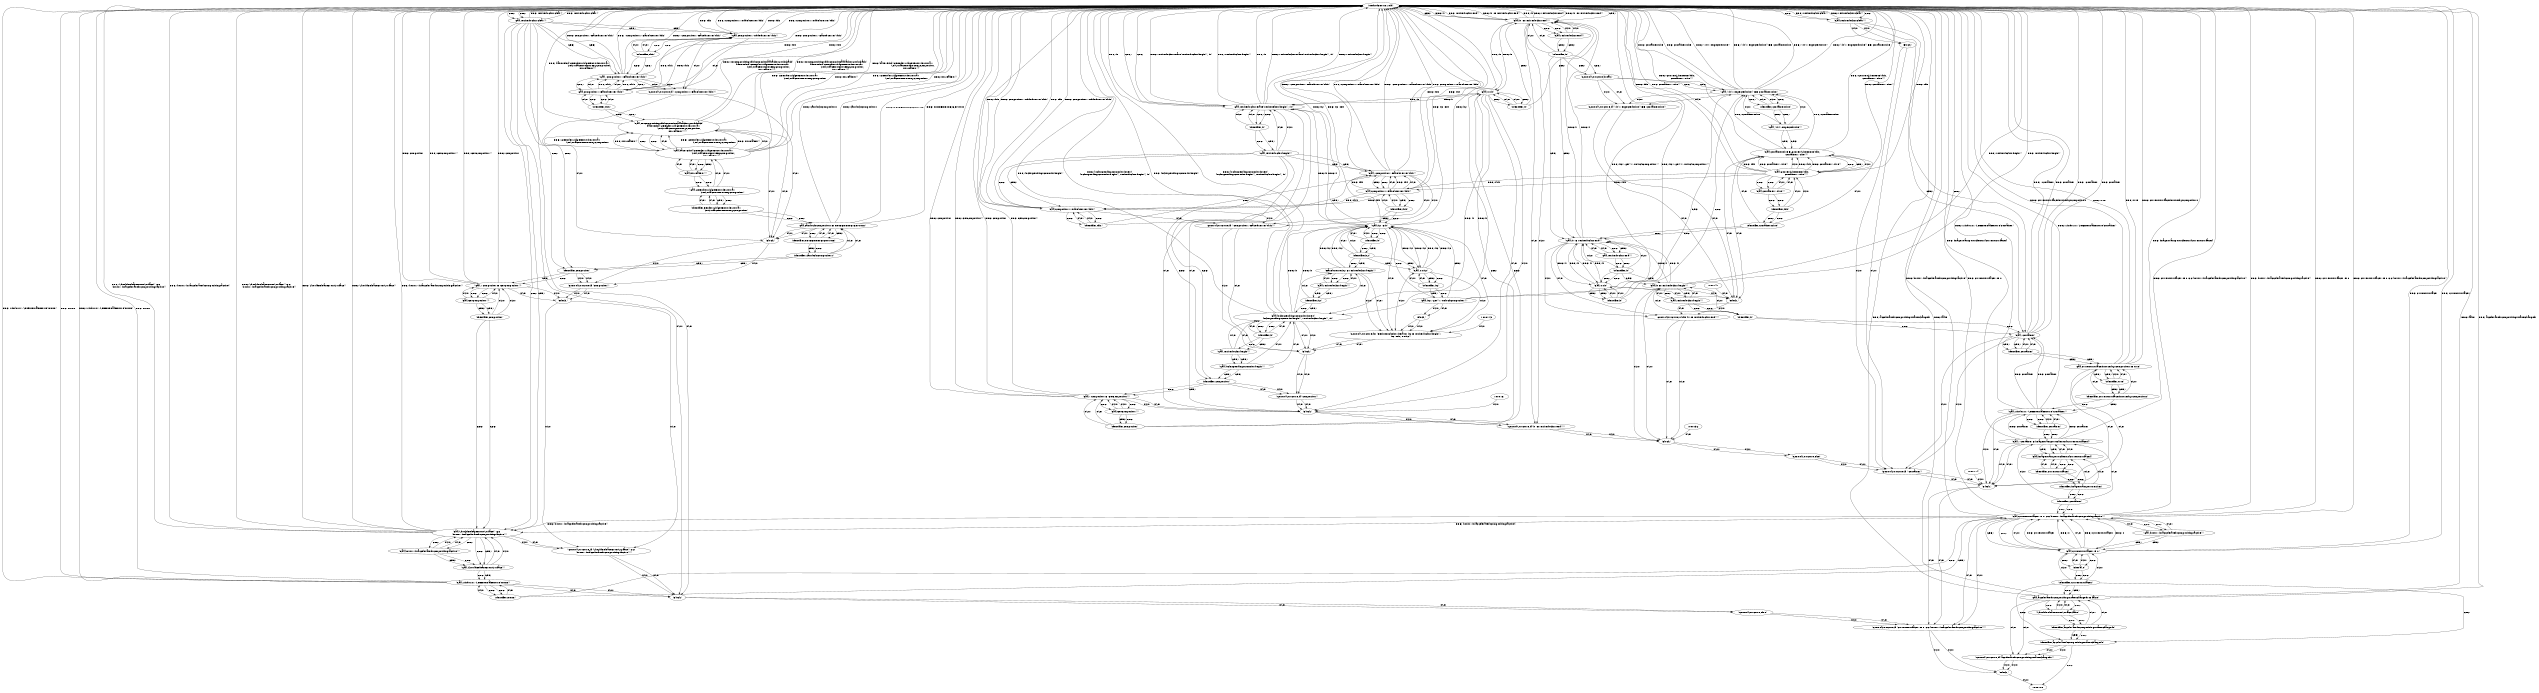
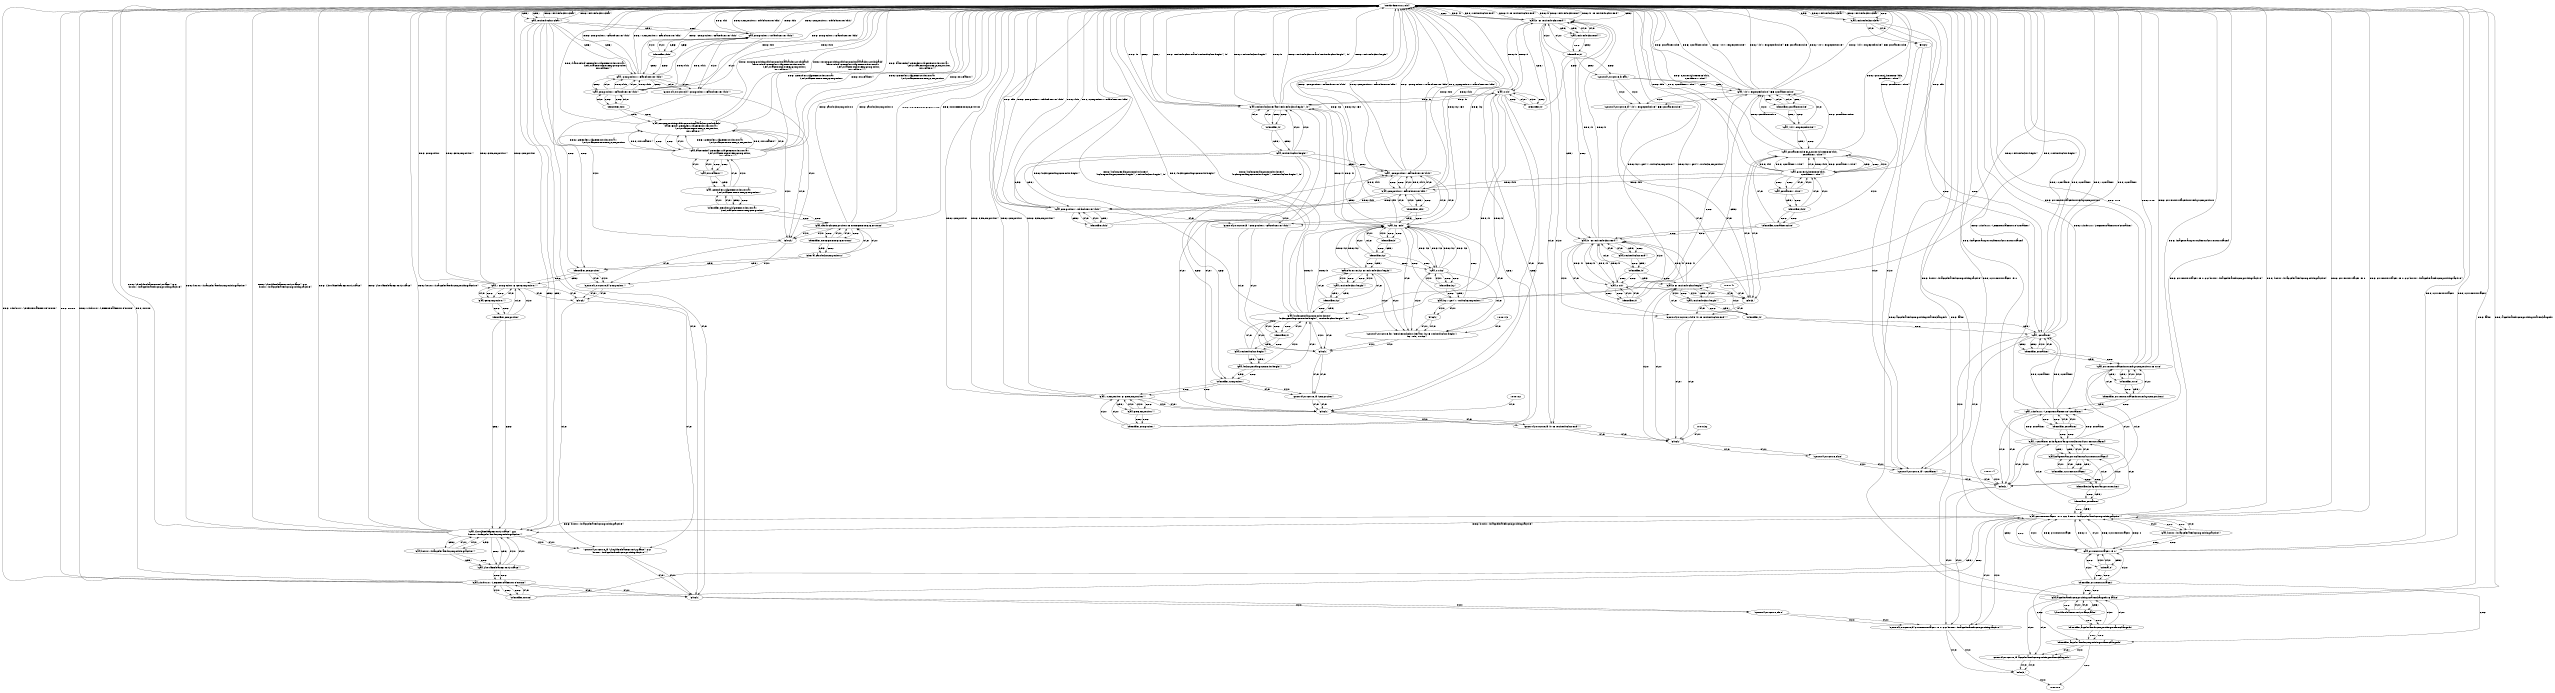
node "(Call,resize_locks_.erase(resize_else_.begin(), it))": label "(Call,resize_locks_.erase(resize_else_.begin(), it))" -> "(Call,resize_locks_.erase(resize_locks_.begin(), it))"
node "(Identifier,can_lock_compositor_)": label "(Identifier,can_lock_compositor_)" -> "(Literal,can_lock_compositor_)"
